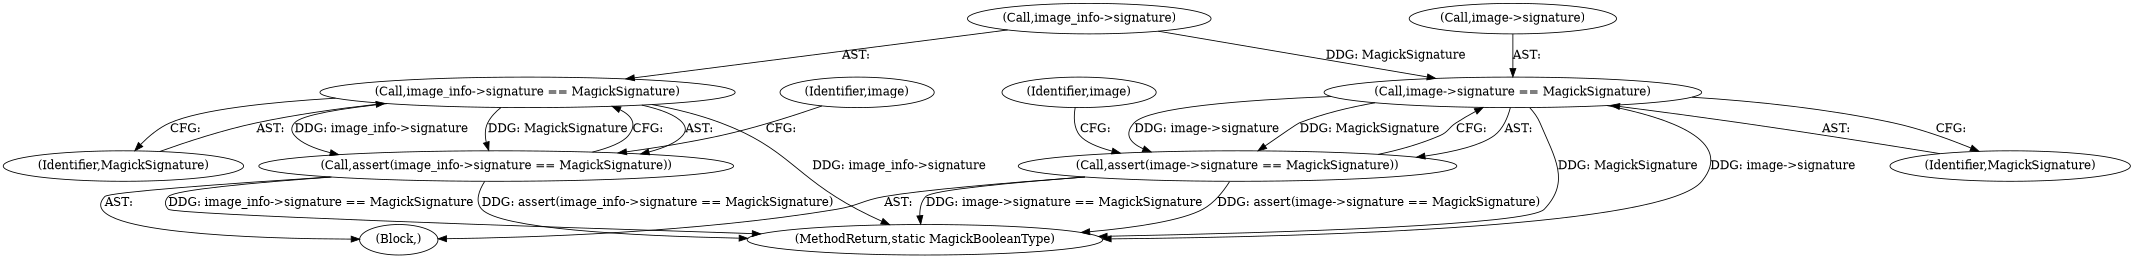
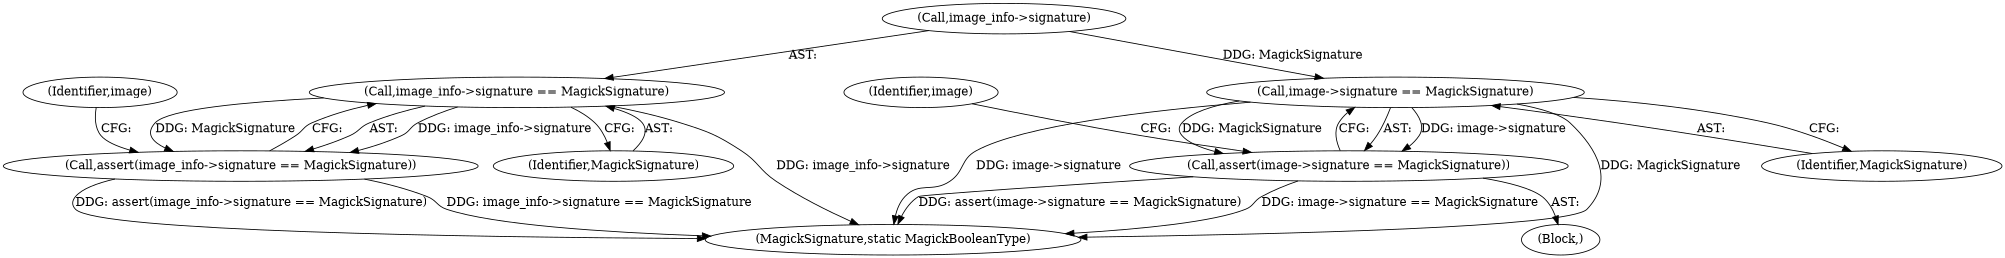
node "(Call,image->signature)": removed
edge "(Call,assert(image_info->signature == MagickSignature))" -> "(Block,)": removed, label "AST:"
node "(MethodReturn,static MagickBooleanType)": label "(MethodReturn,static MagickBooleanType)" -> "(MagickSignature,static MagickBooleanType)"
